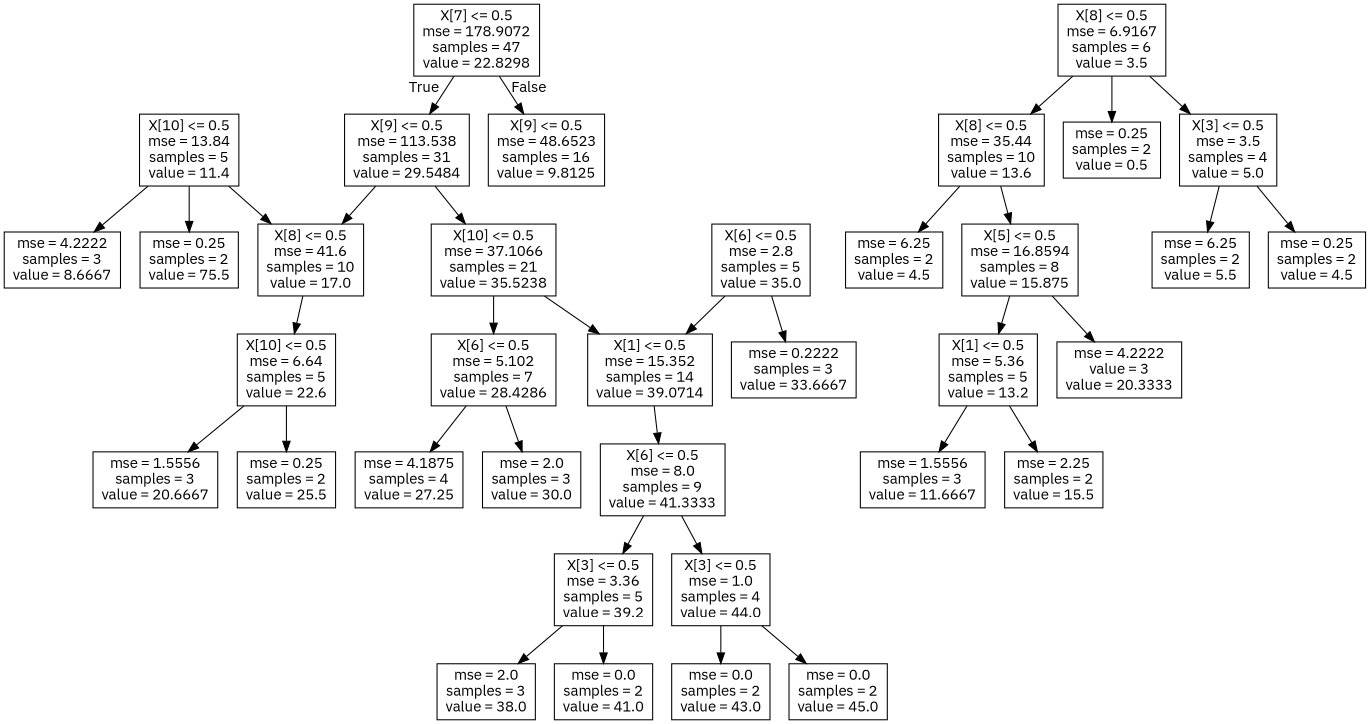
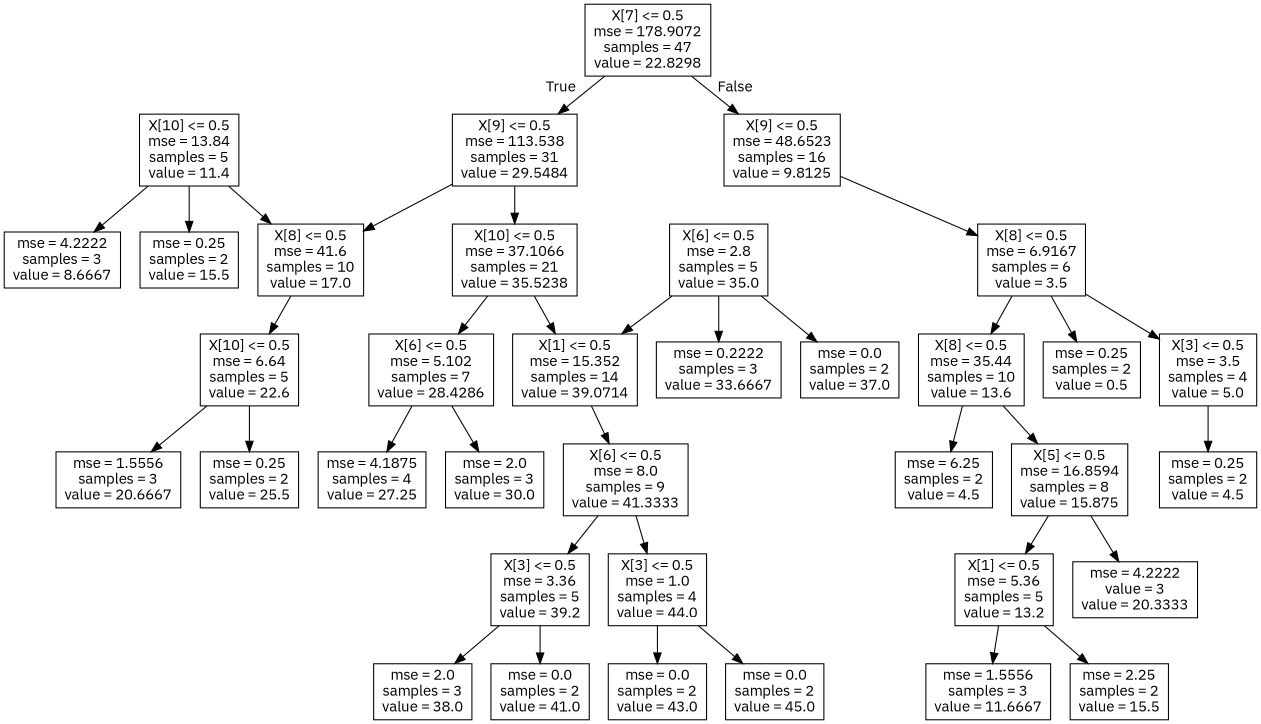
edge "X[9] <= 0.5 mse = 48.6523 samples = 16 value = 9.8125" -> "X[8] <= 0.5 mse = 6.9167 samples = 6 value = 3.5": added
node "mse = 0.25 samples = 2 value = 75.5": label "mse = 0.25 samples = 2 value = 75.5" -> "mse = 0.25 samples = 2 value = 15.5"
node "mse = 6.25 samples = 2 value = 5.5": removed
node "mse = 0.0 samples = 2 value = 37.0": added
